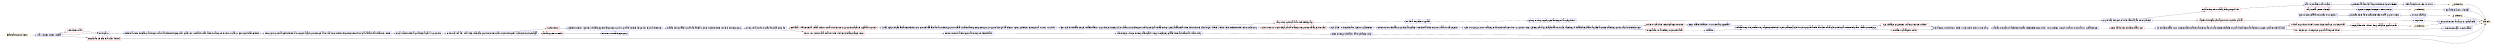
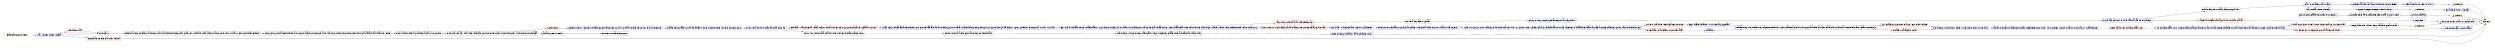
node "W ten sposób możesz zauważyć, co wymaga zmian.": label "W ten sposób możesz zauważyć, co wymaga zmian." -> "W ten sposób możesz zostało, co wymaga zmian."
node "Yym, chciałbym przypomnieć, że ja NIC z tego nie zrobiłem?": label "Yym, chciałbym przypomnieć, że ja NIC z tego nie zrobiłem?" -> "Yym, chciałbym przypomnieć, że ja NIC z tego oczami zrobiłem?"
